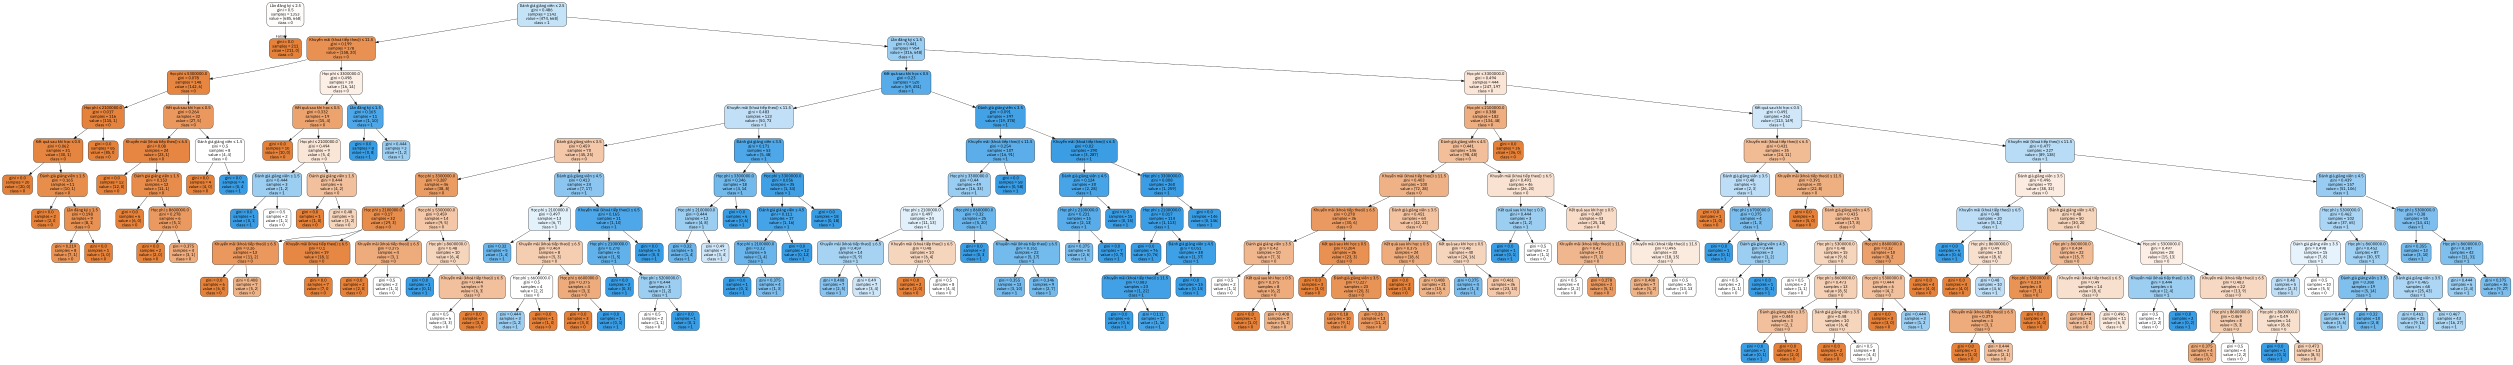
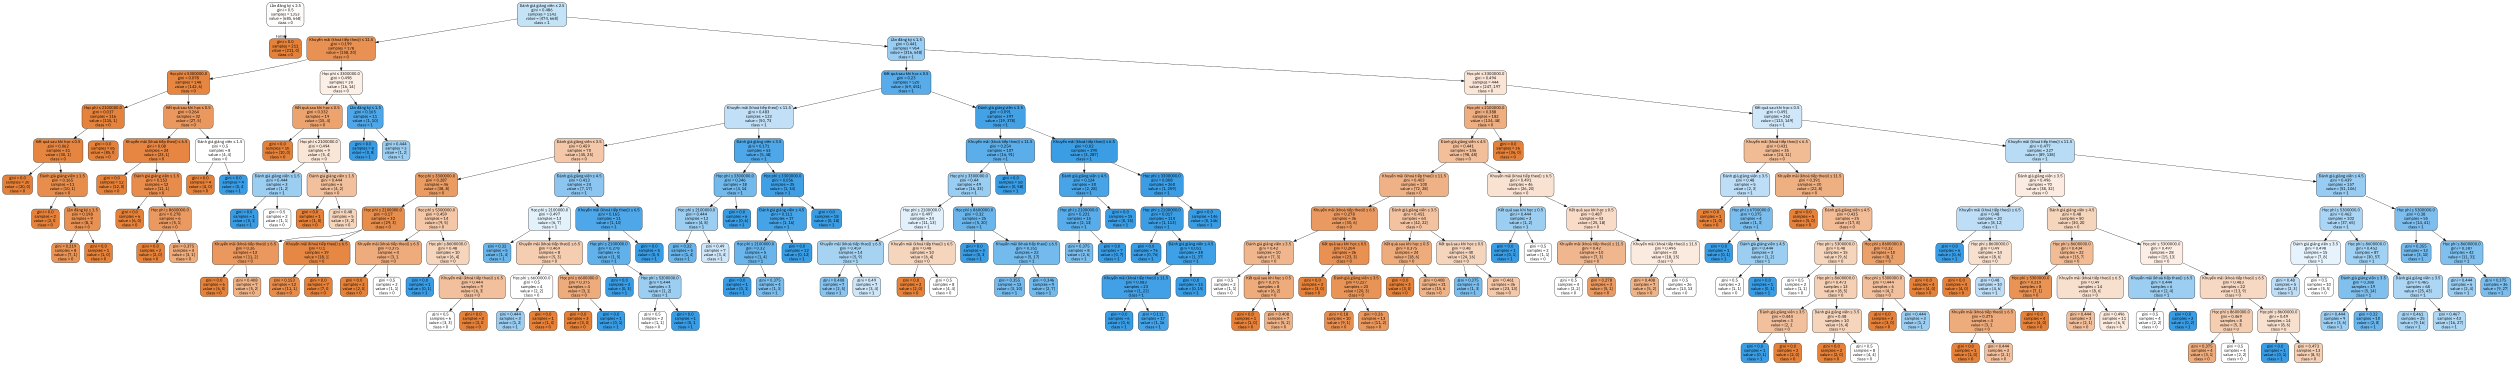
node "gini = 0.153": added
